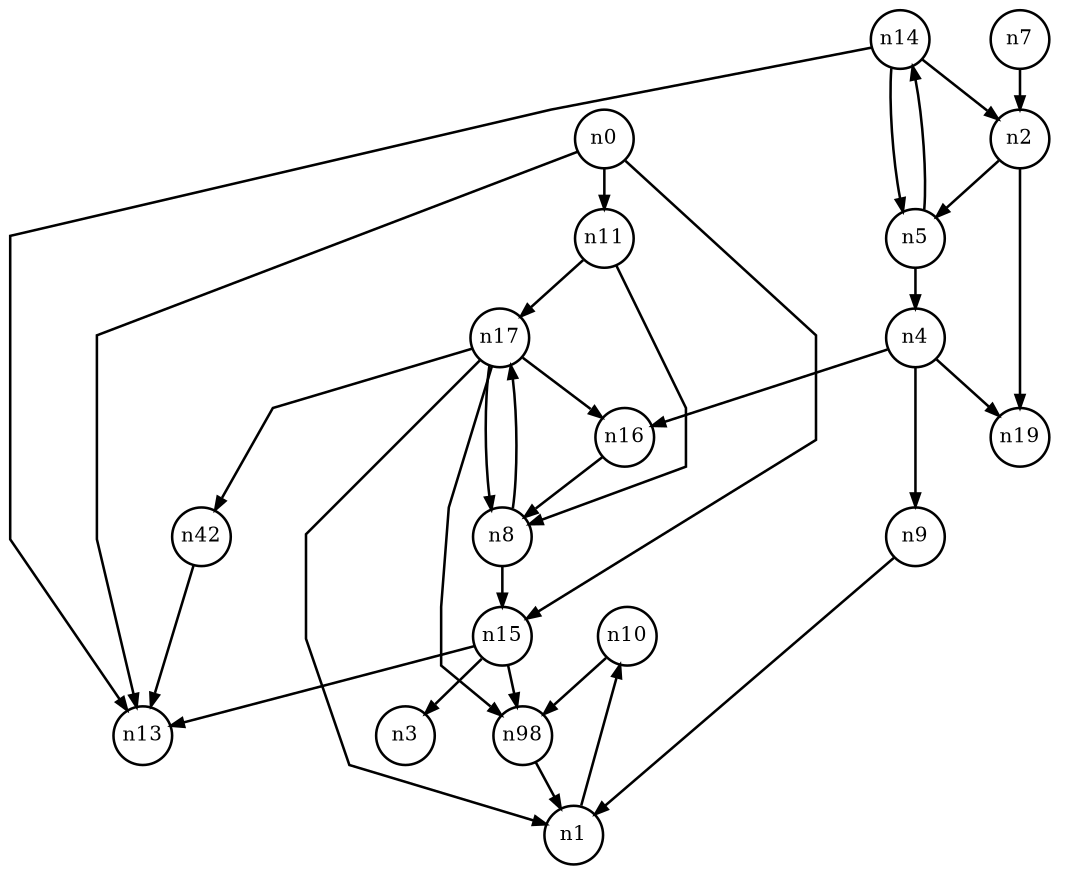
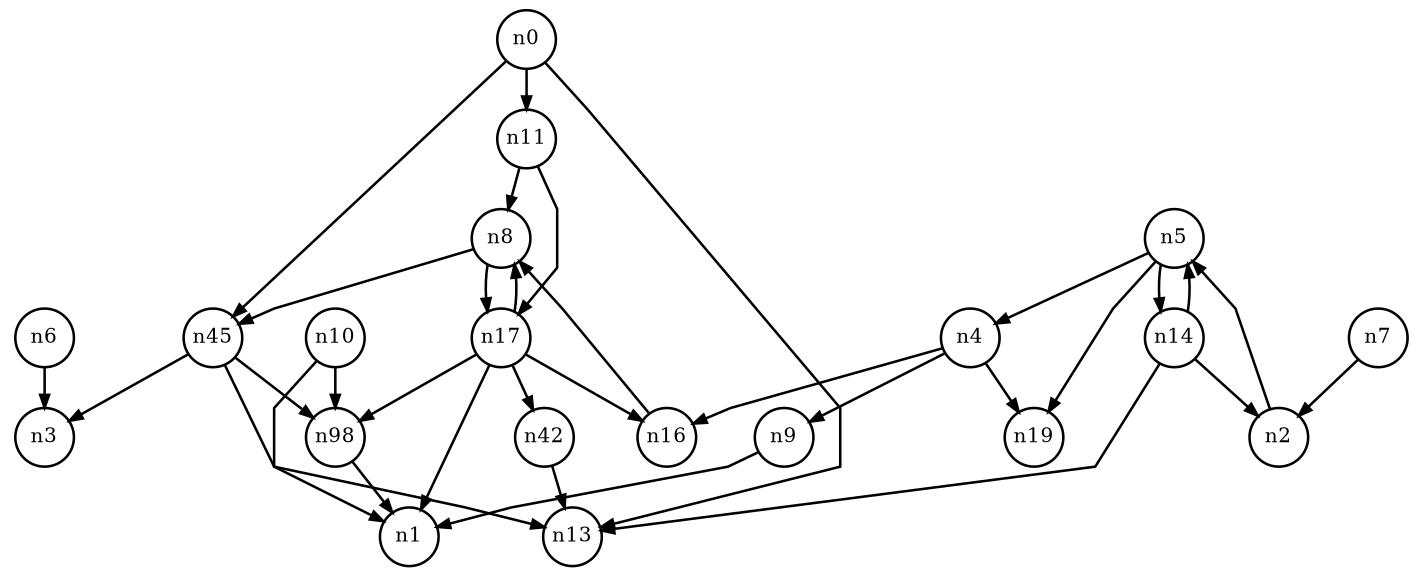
edge "n2" -> "n19": now "n5" -> "n19"
node "n6": added
node "n15": label "n15" -> "n45"
edge "n1" -> "n10": reversed
